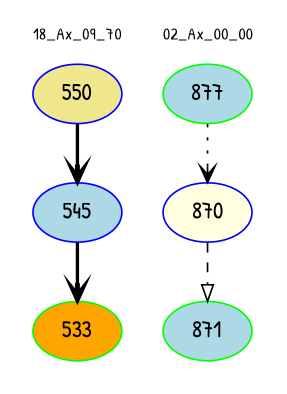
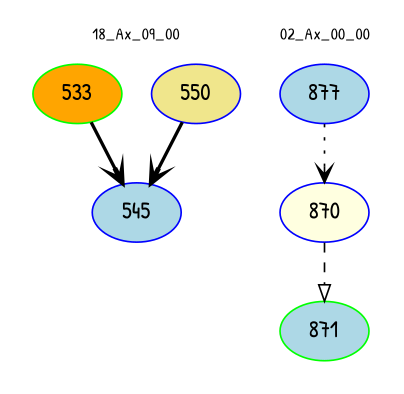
cluster "18_Ax_09_70": label "18_Ax_09_70" -> "18_Ax_09_00"
node "877": color green -> blue
edge "545" -> "533": reversed
